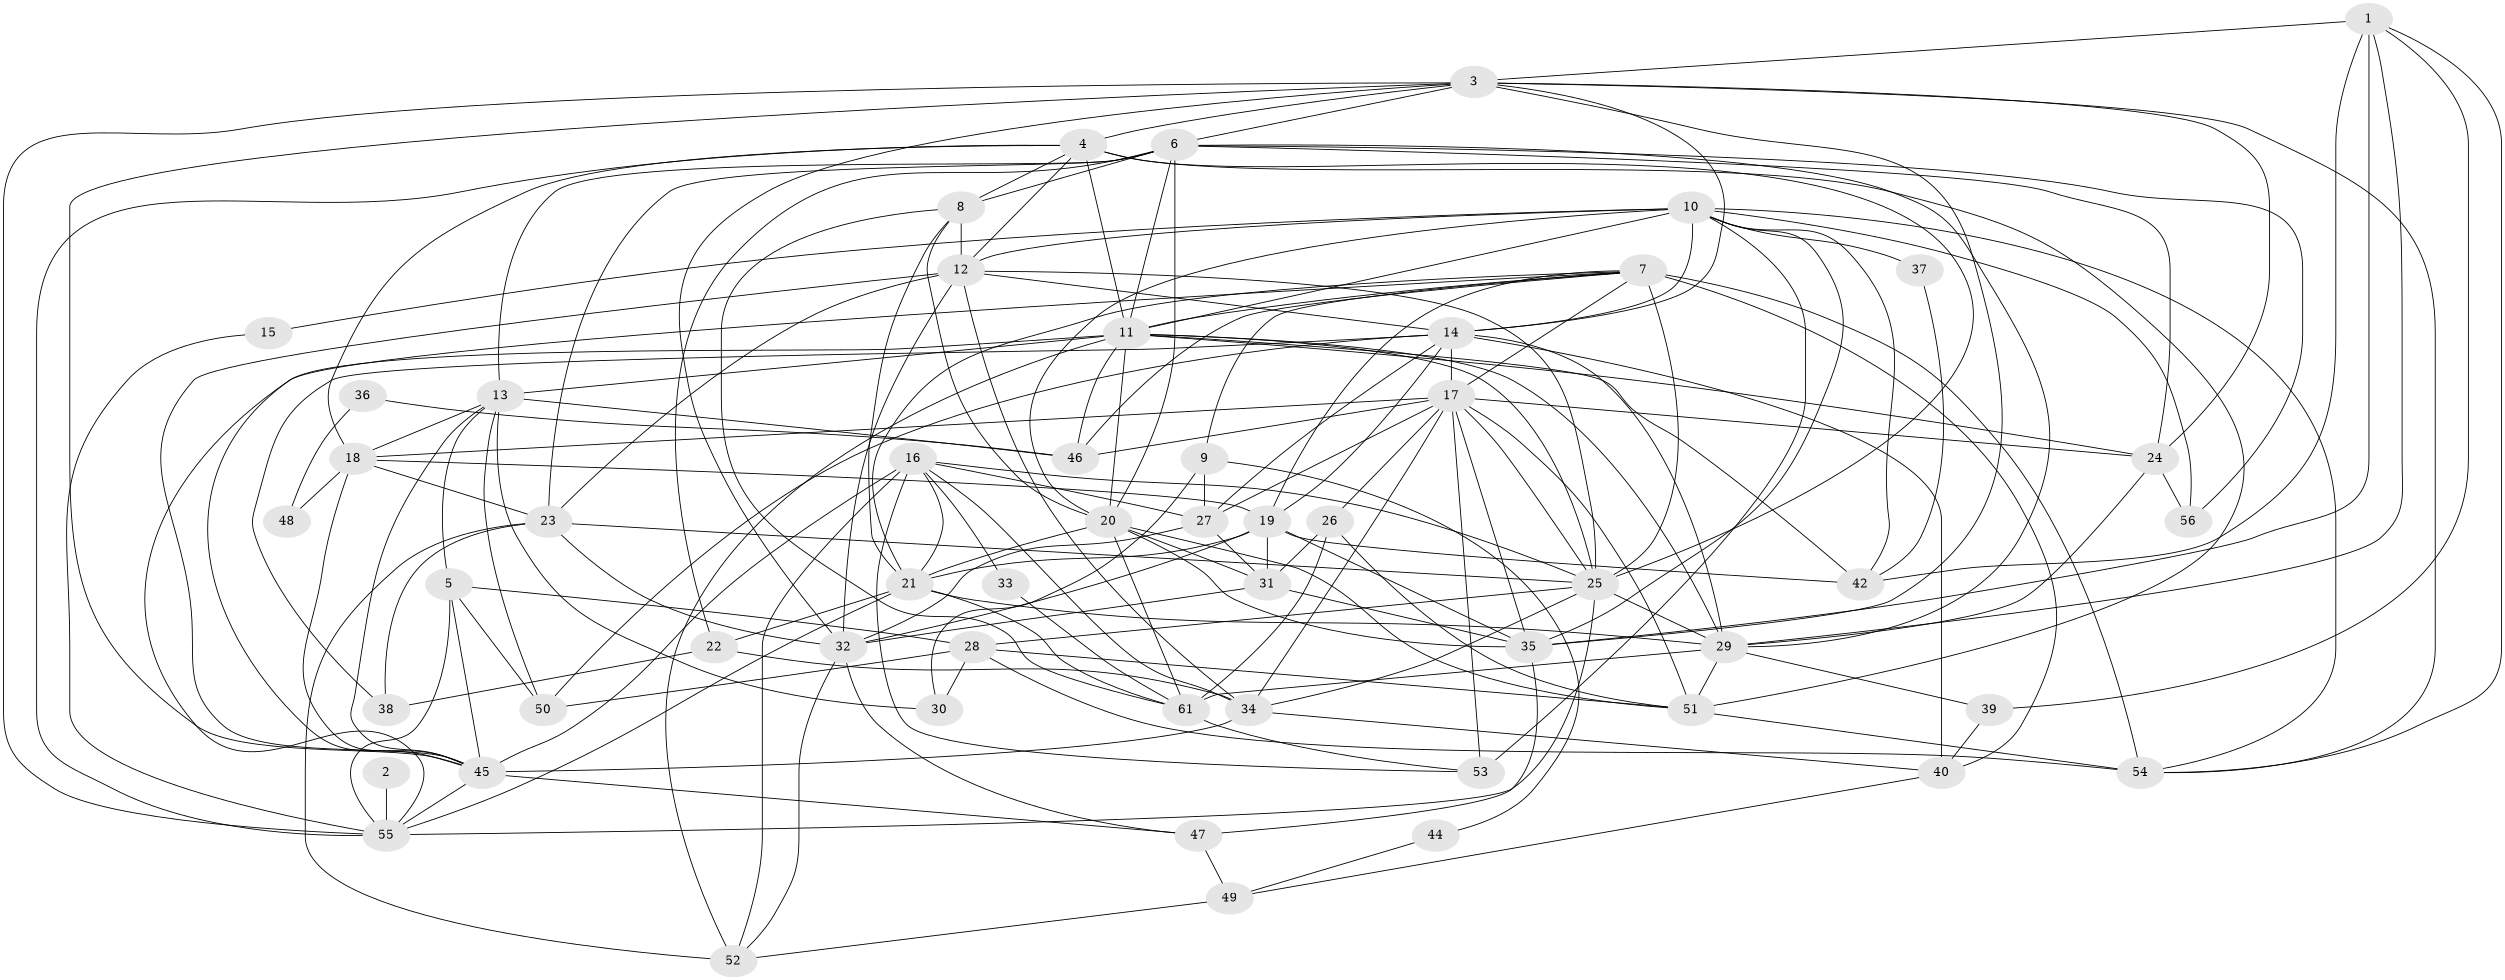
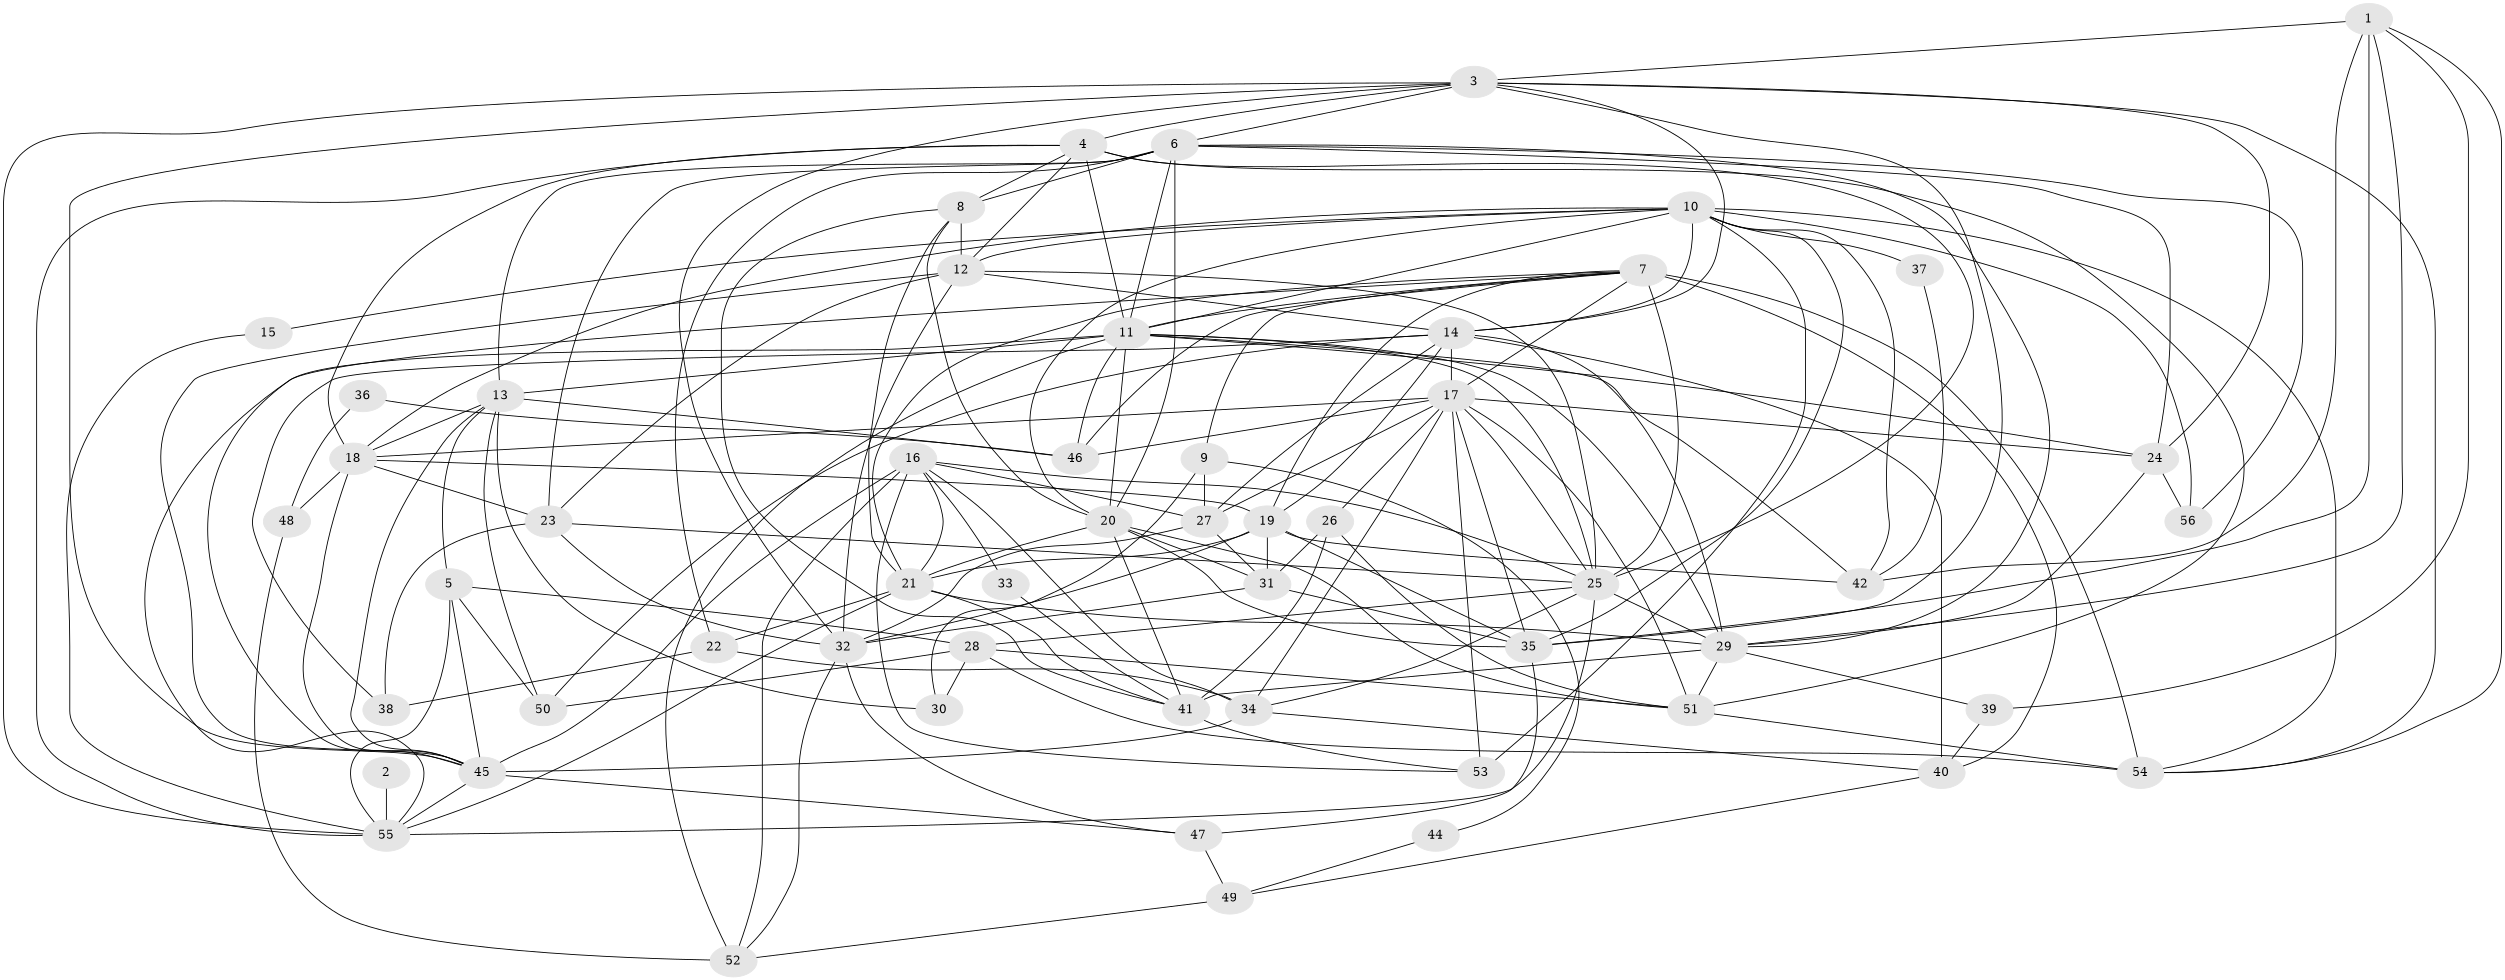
edge "10" -- "18": added
edge "12" -- "34": removed
node "61": label "61" -> "41"
edge "23" -- "52": now "48" -- "52"
